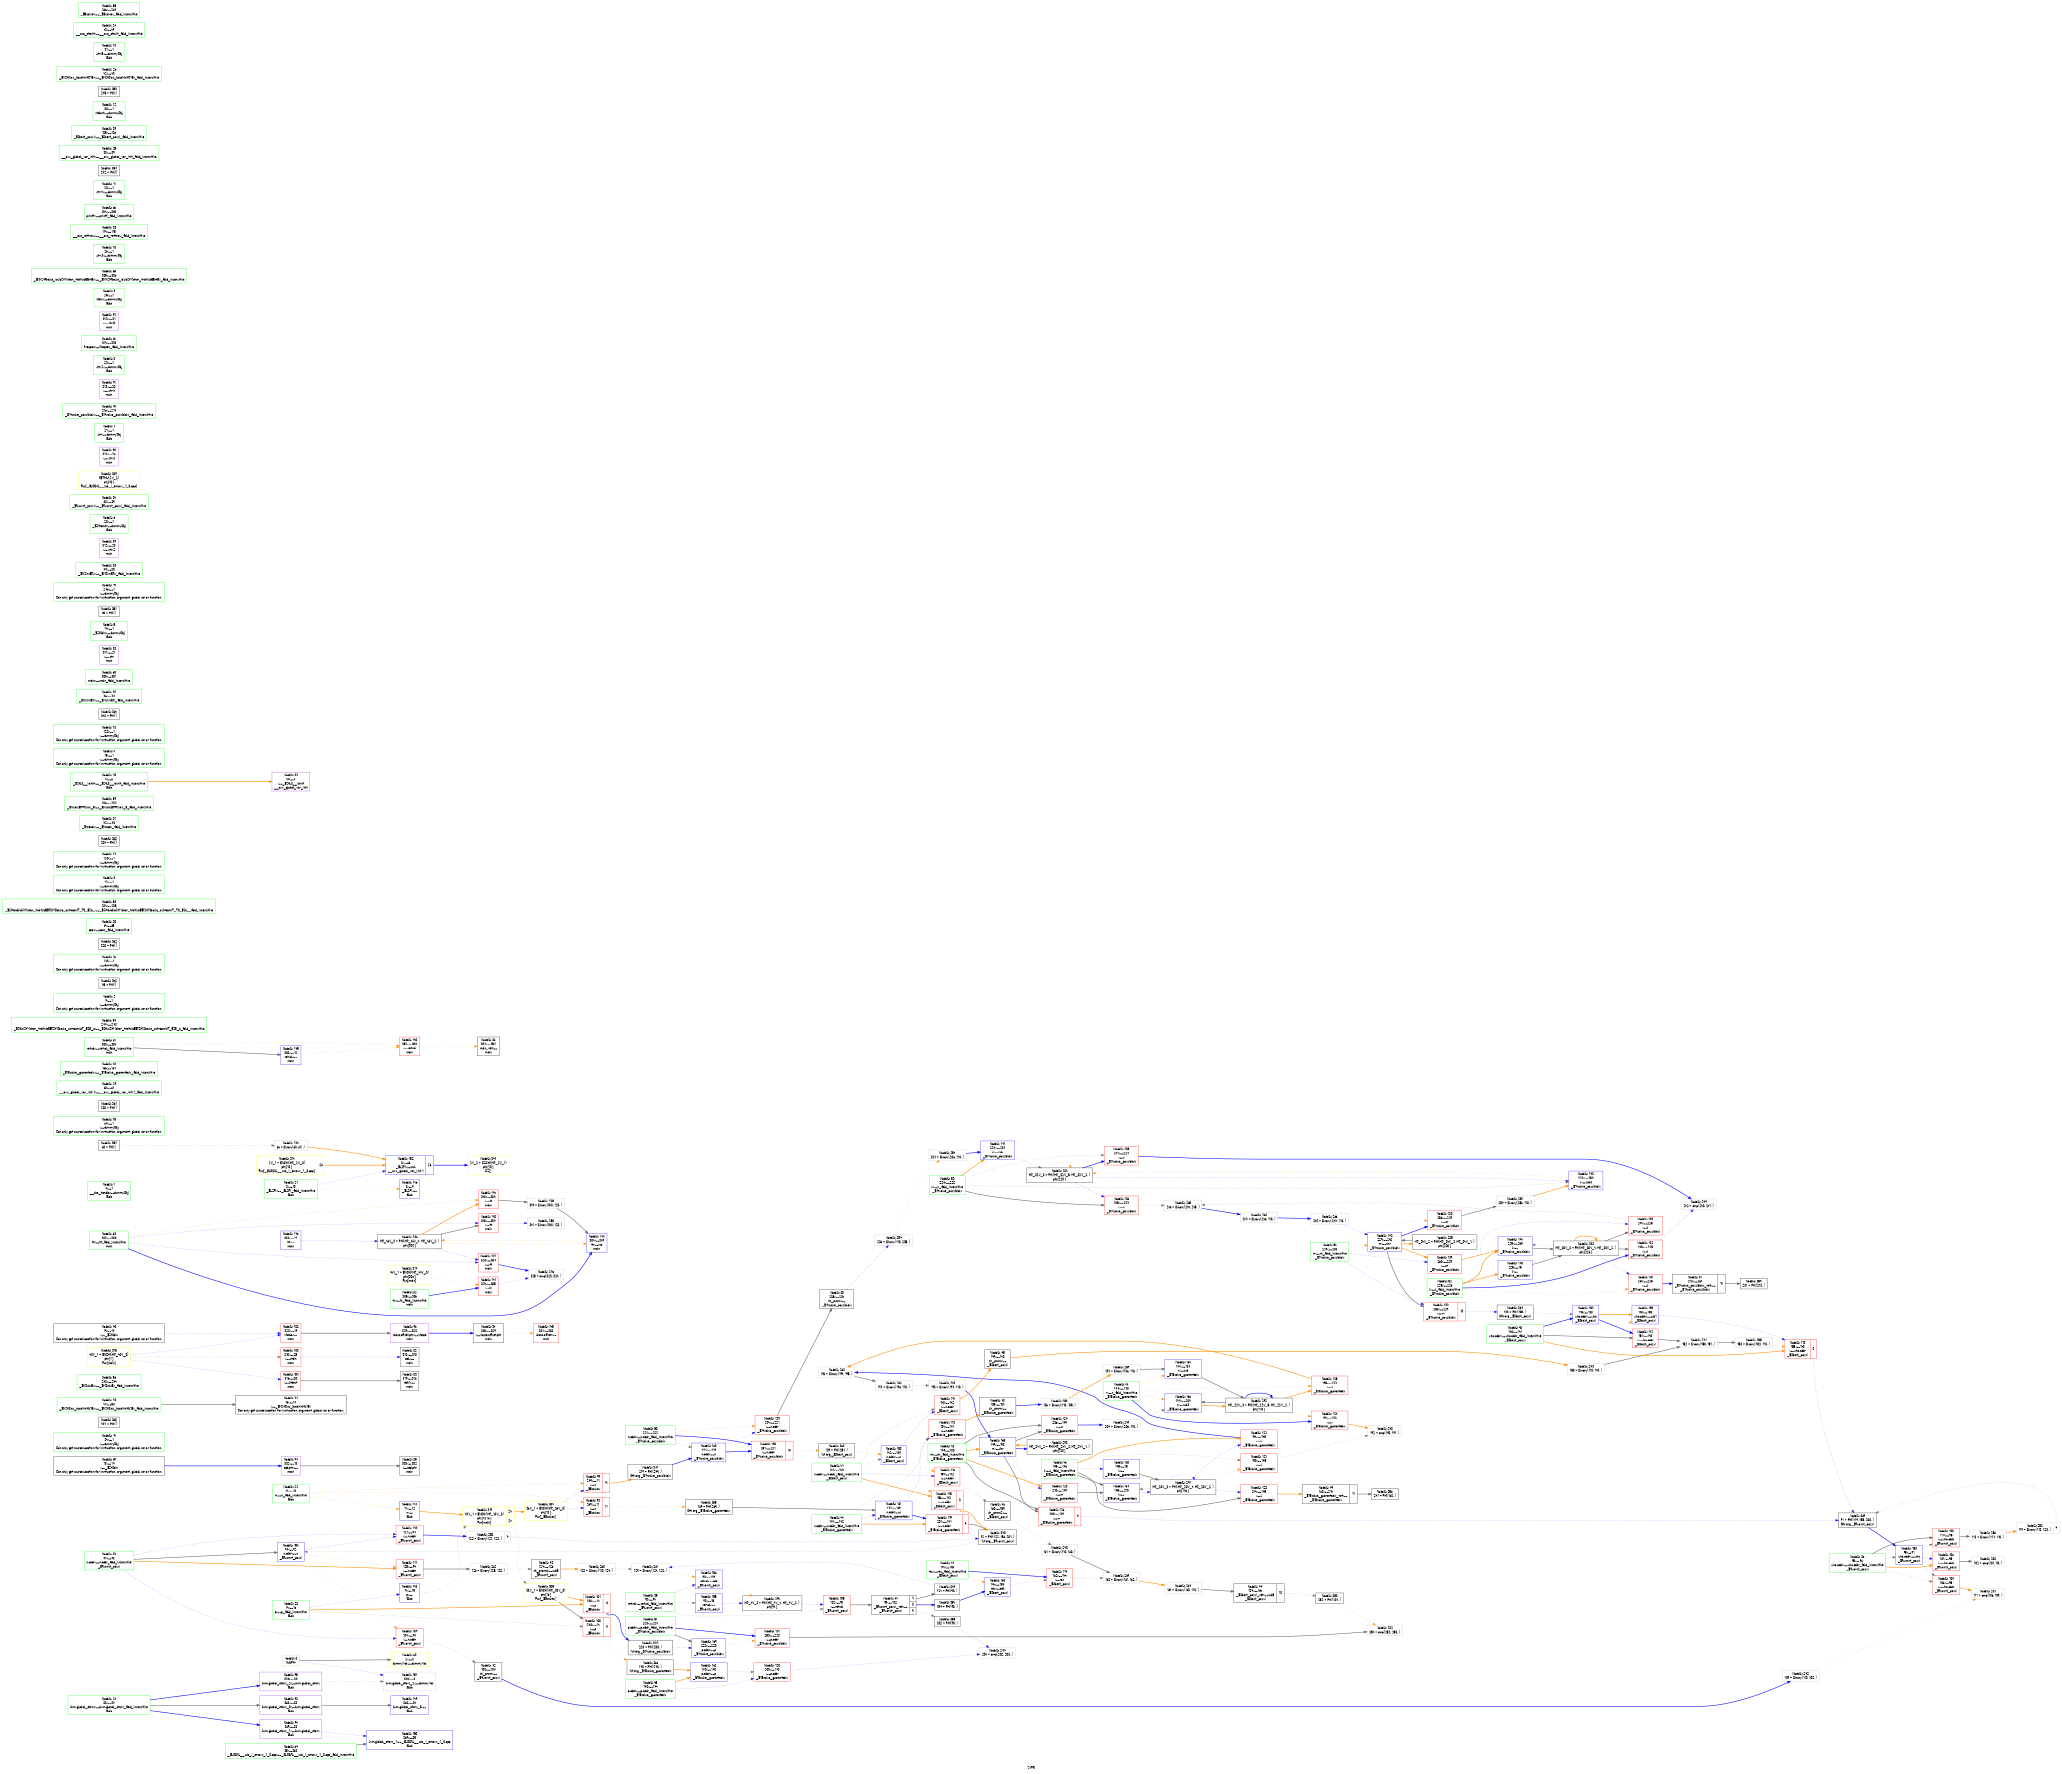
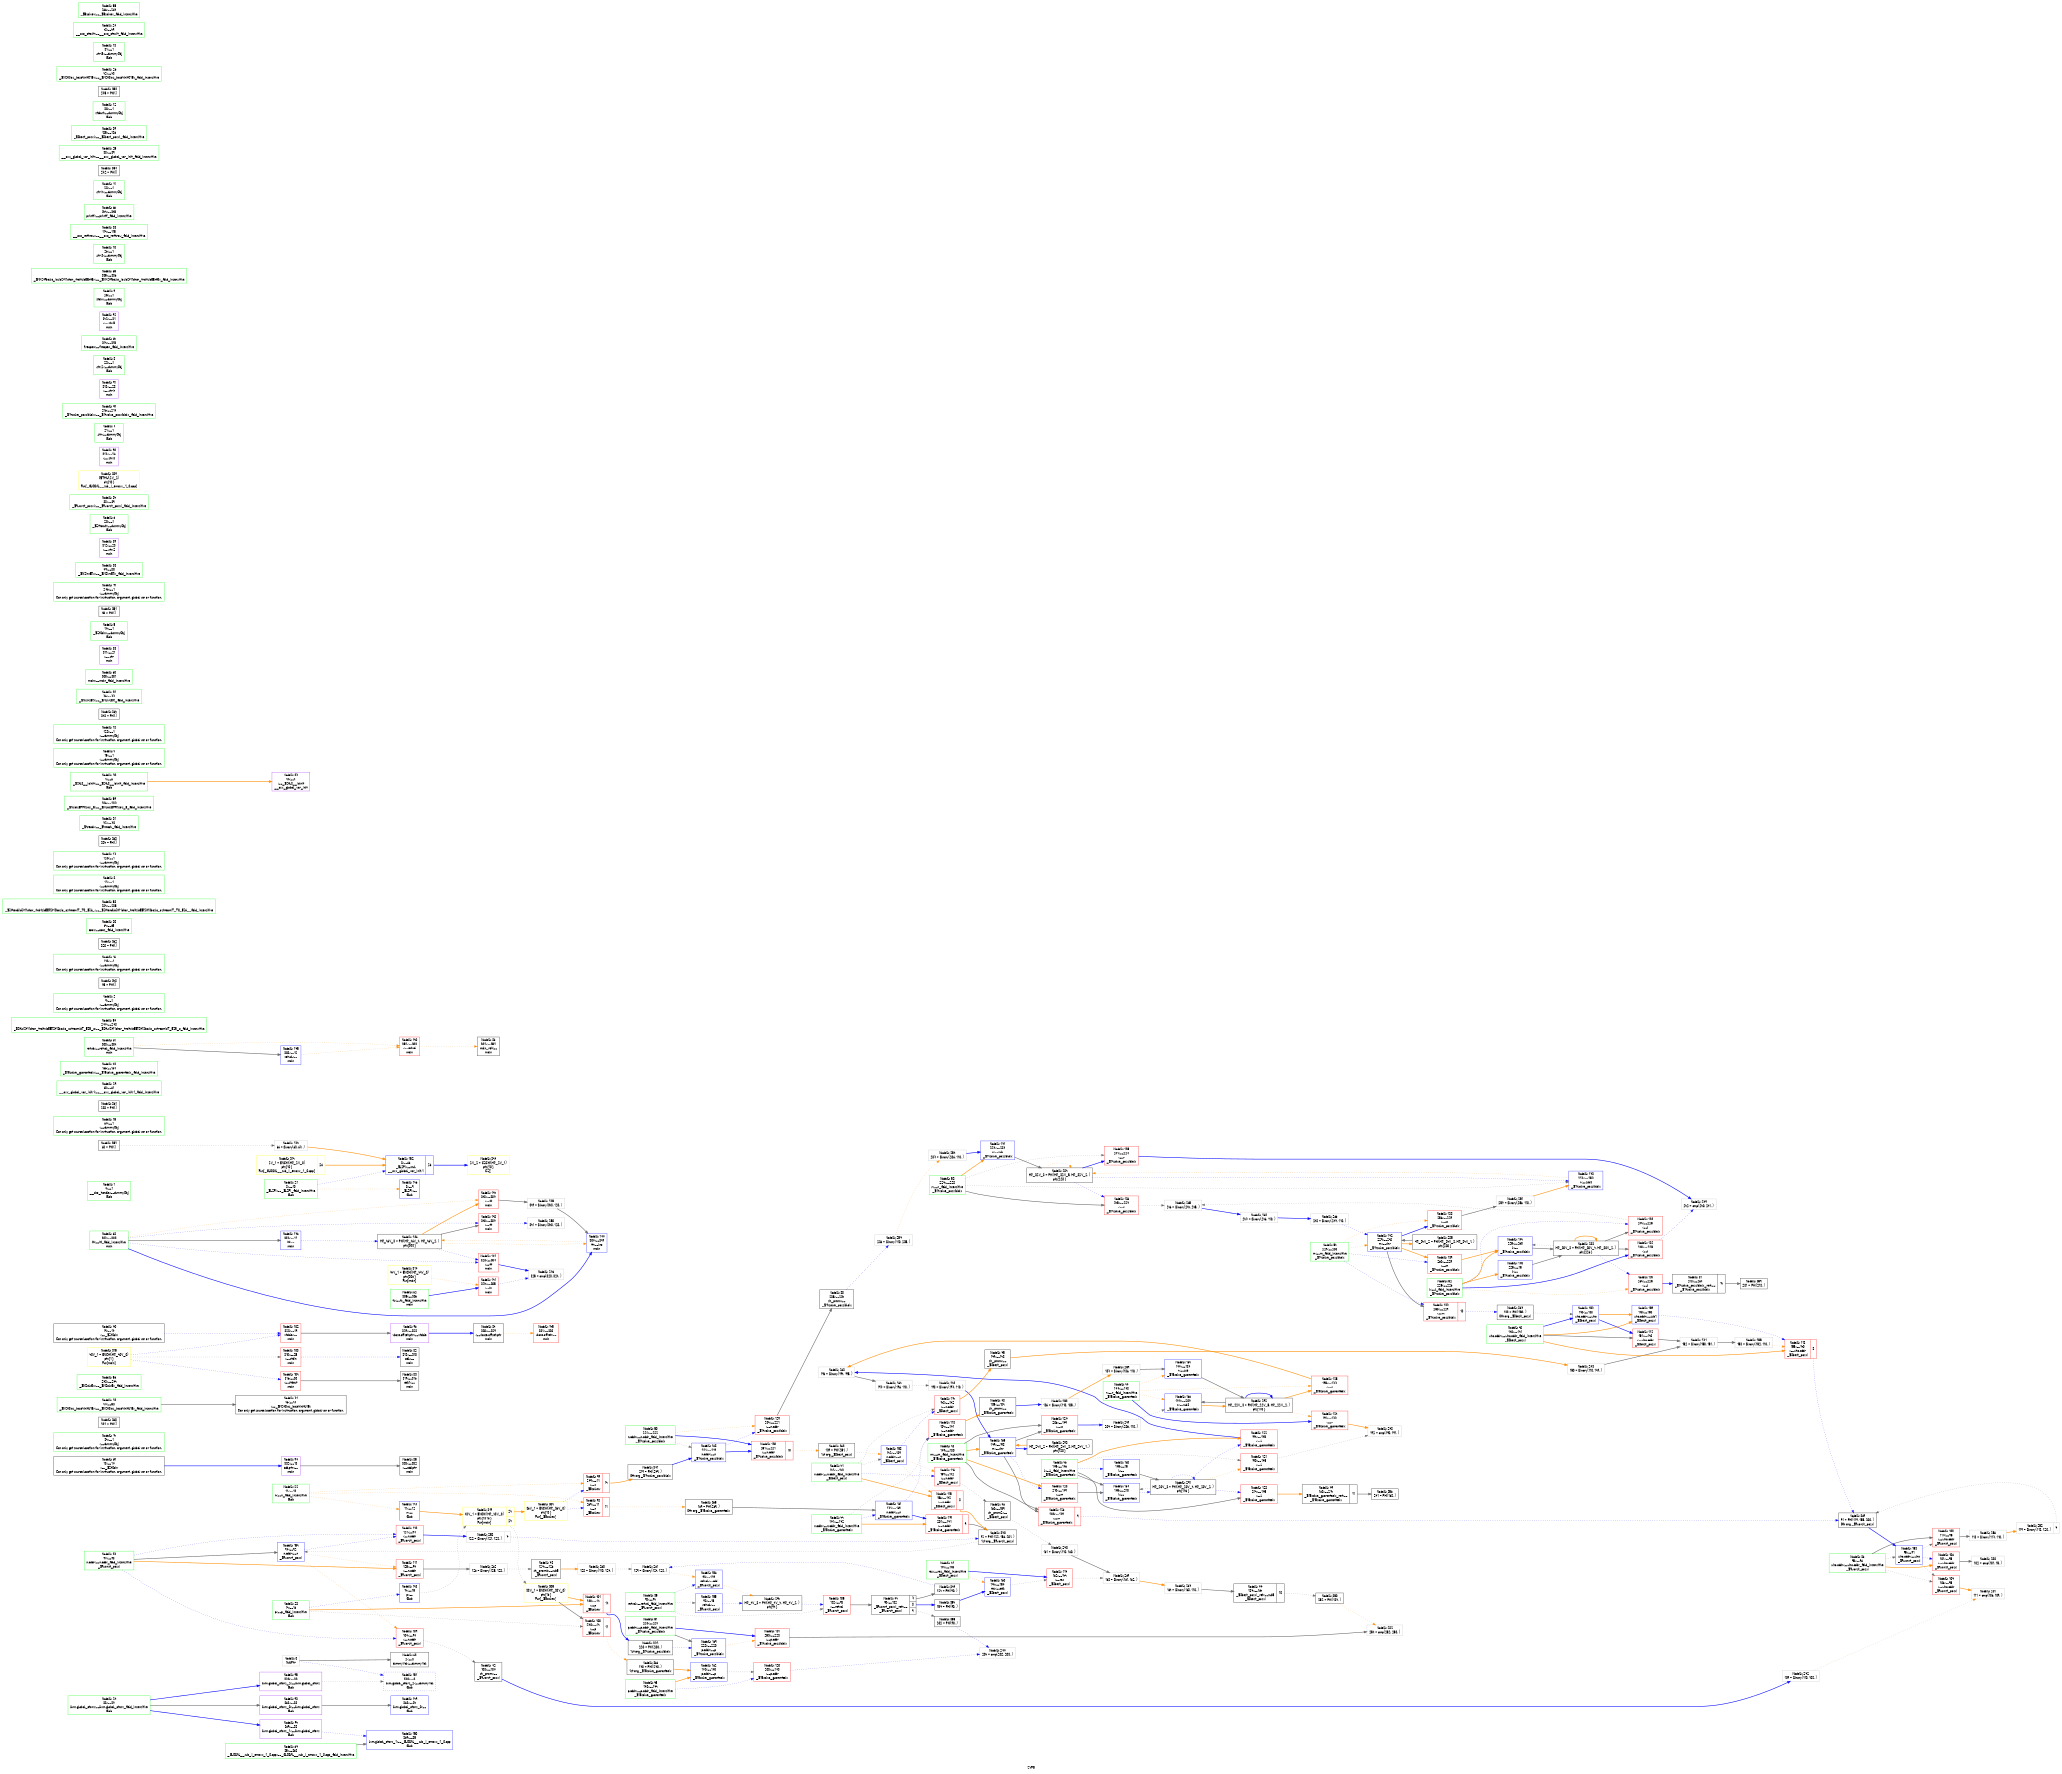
edge "NodeID: 171" -> "NodeID: 284": style dotted -> bold
edge "NodeID: 63" -> "NodeID: 176": added
edge "NodeID: 40" -> "NodeID: 159": style dotted -> bold
node "NodeID: 68": color yellow -> black
